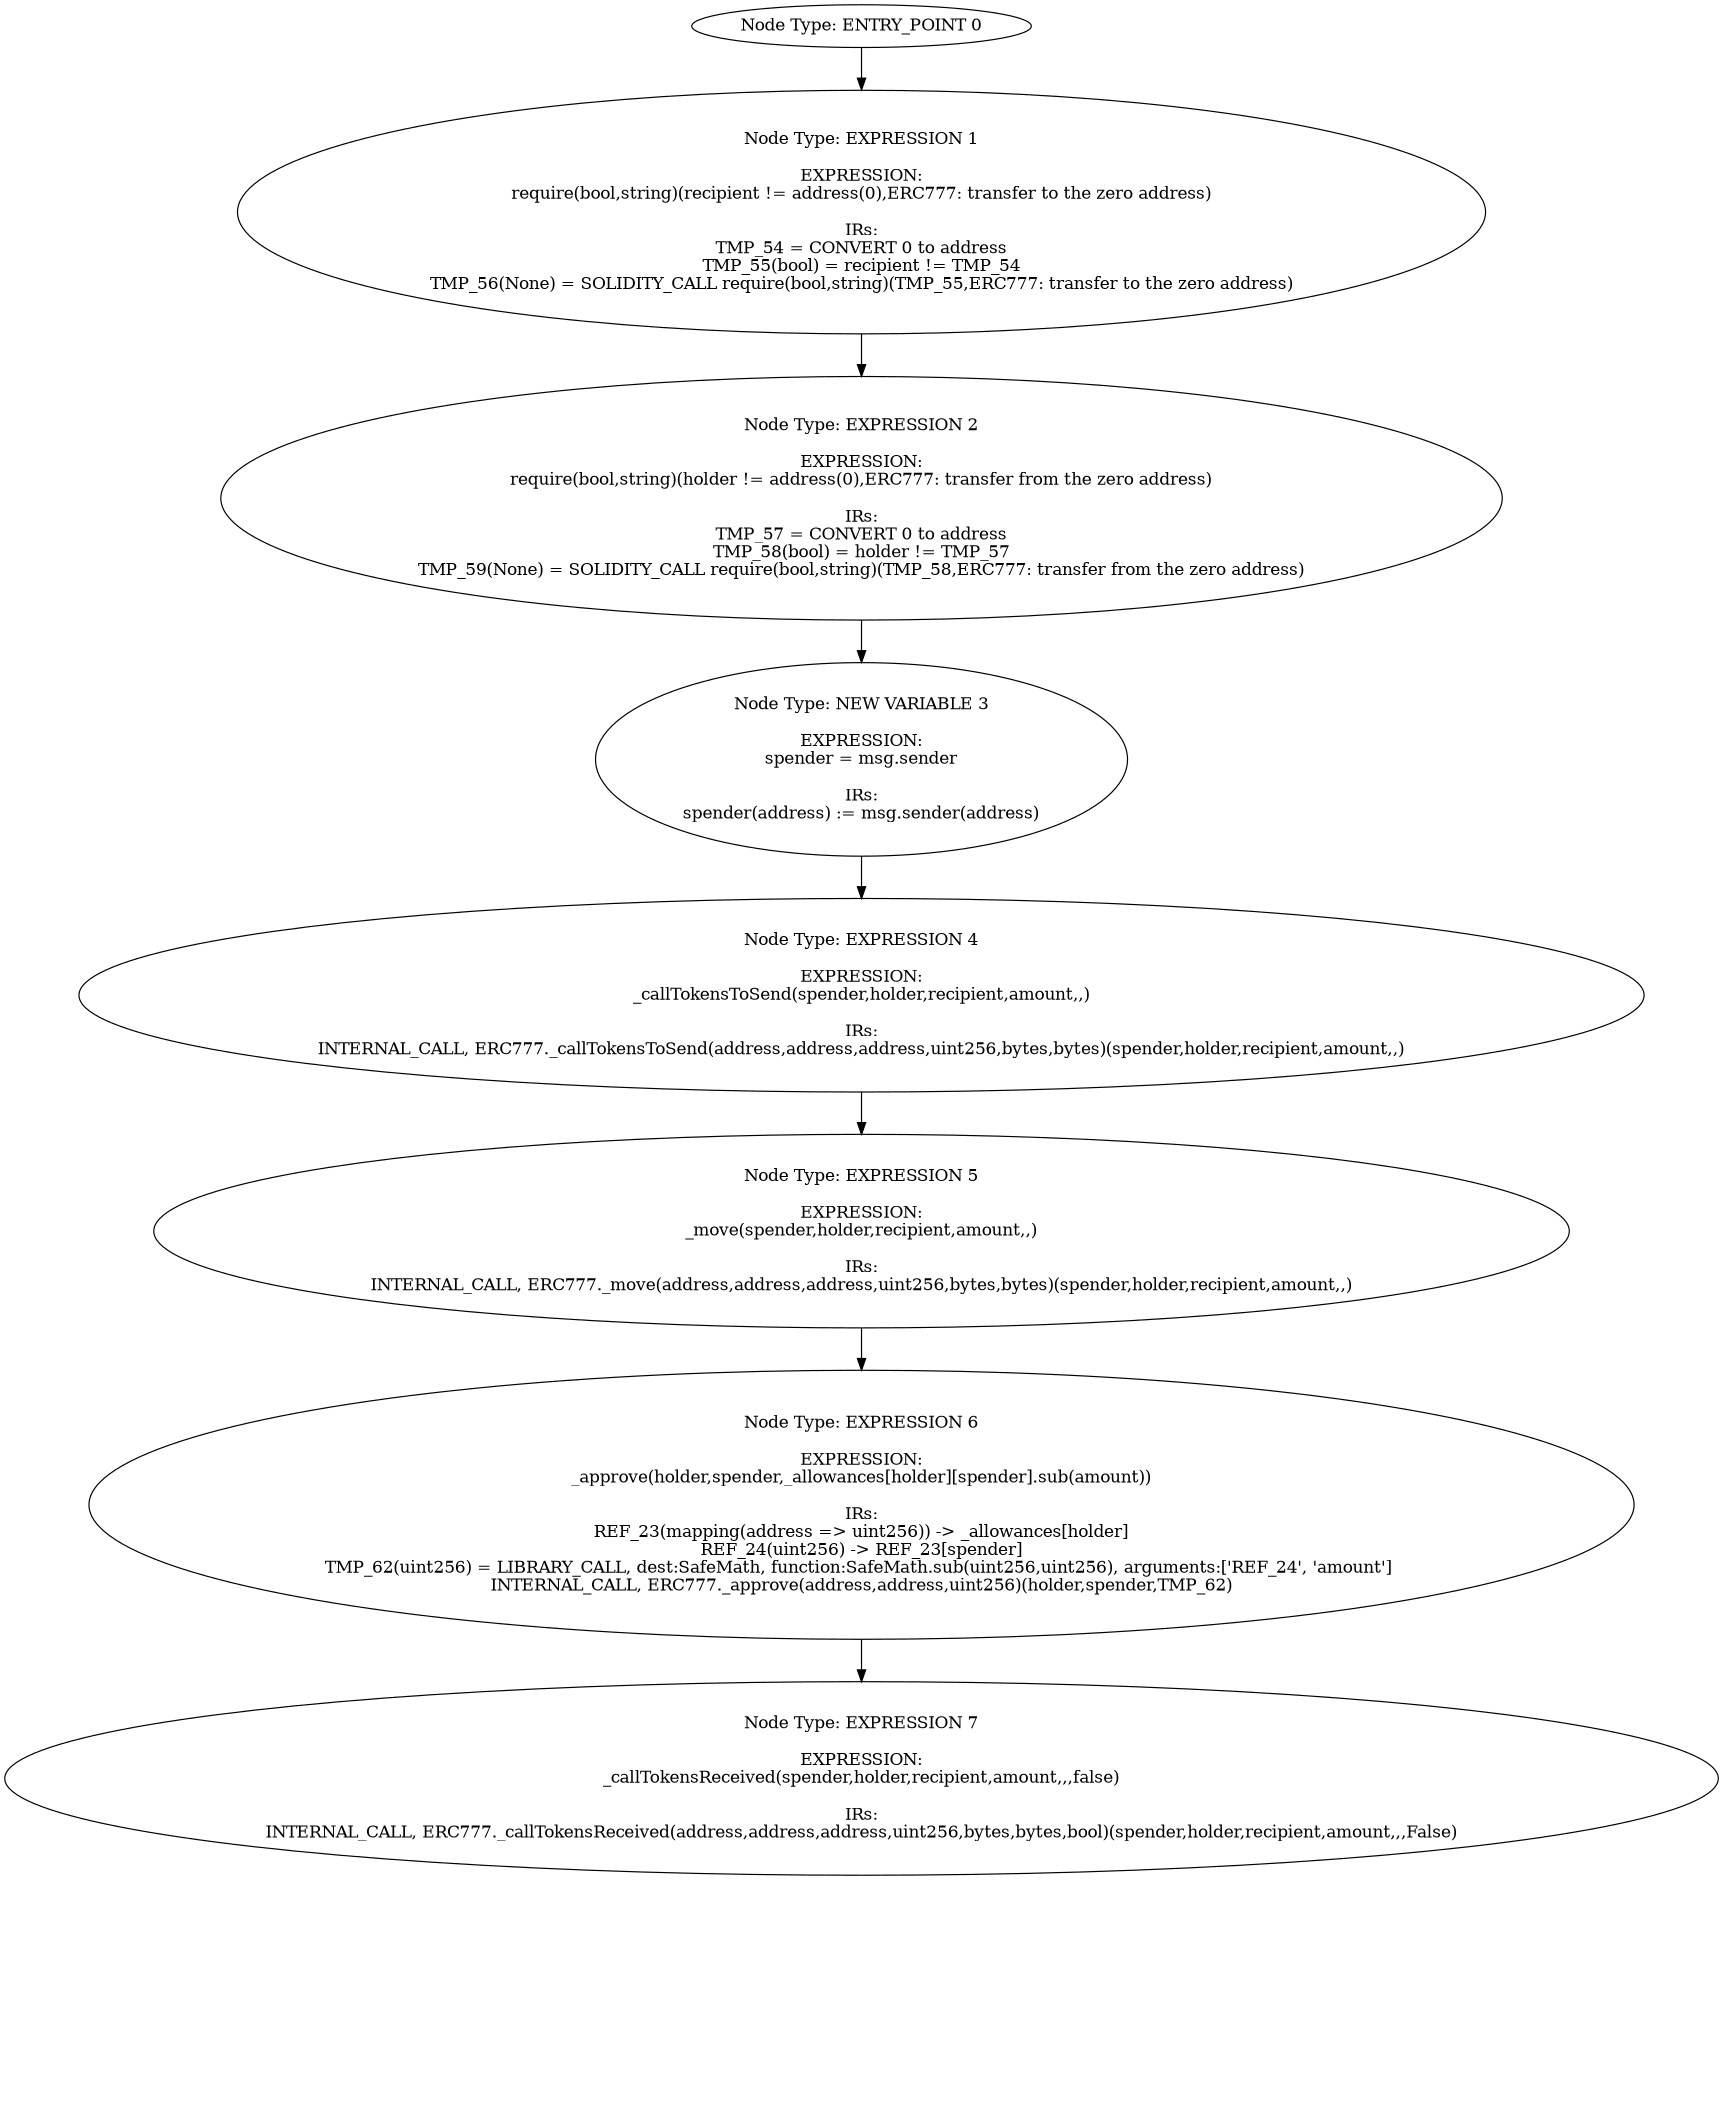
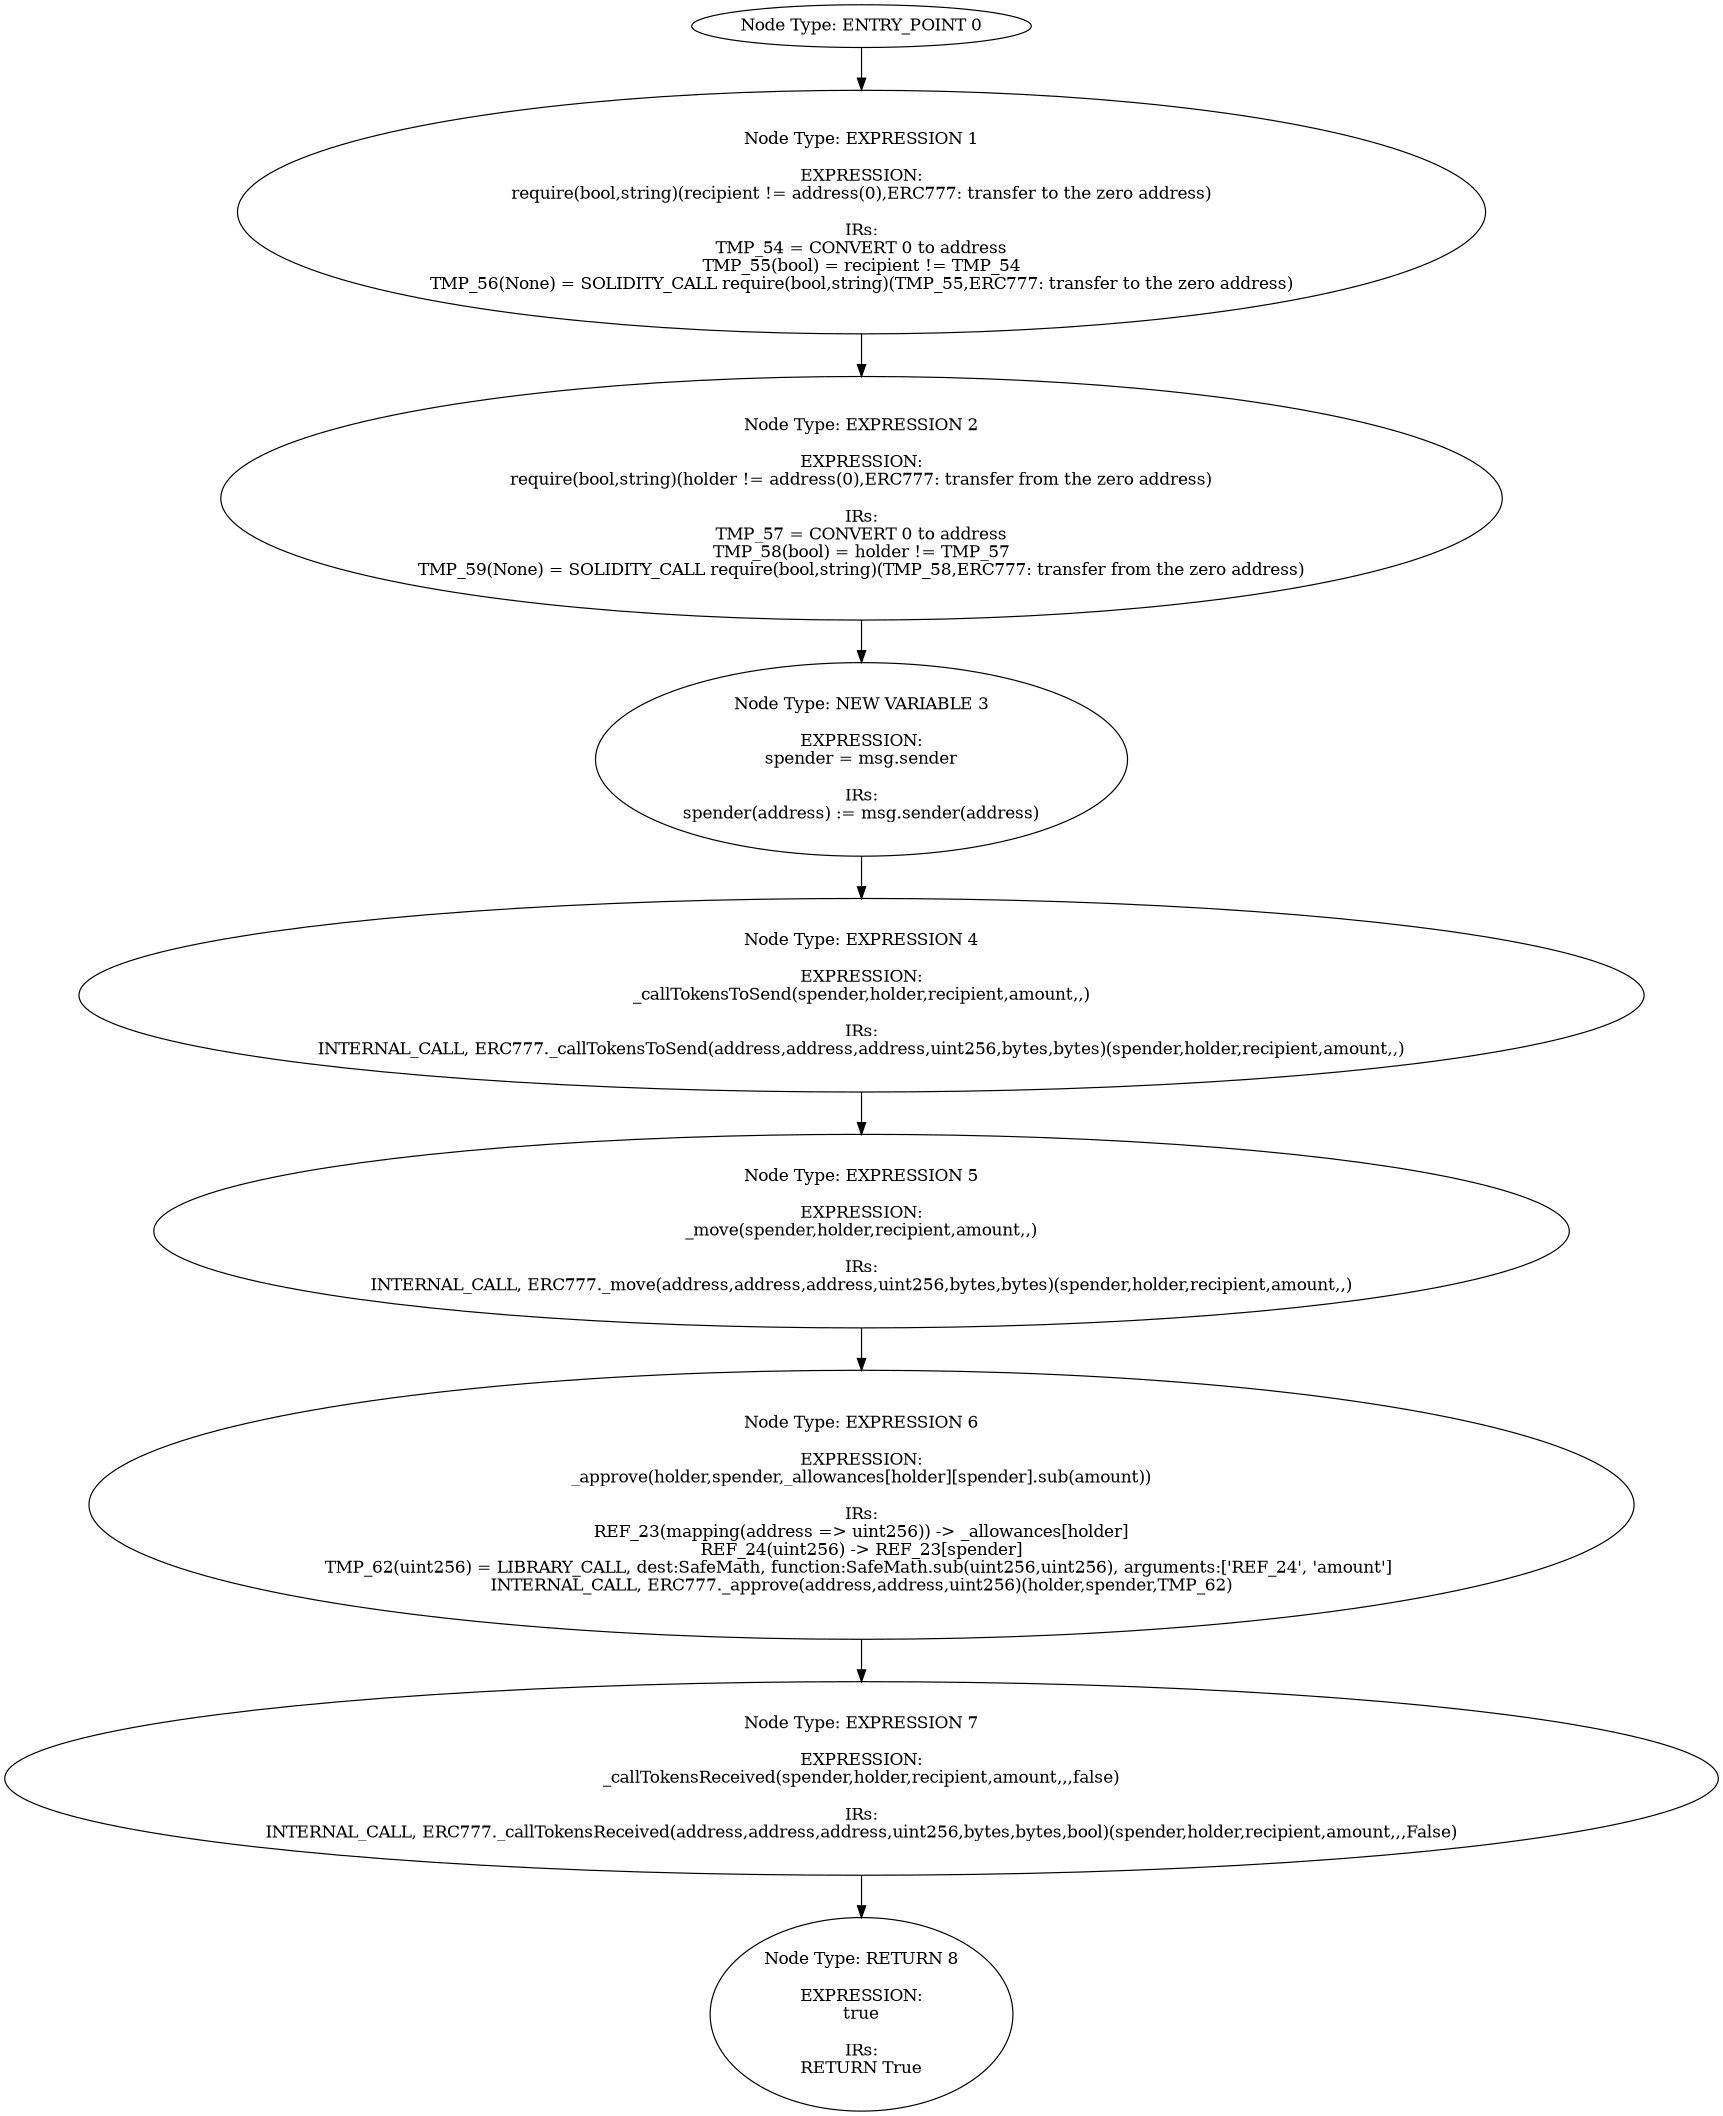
node "Node Type: RETURN 8 EXPRESSION: true IRs: RETURN True": added
